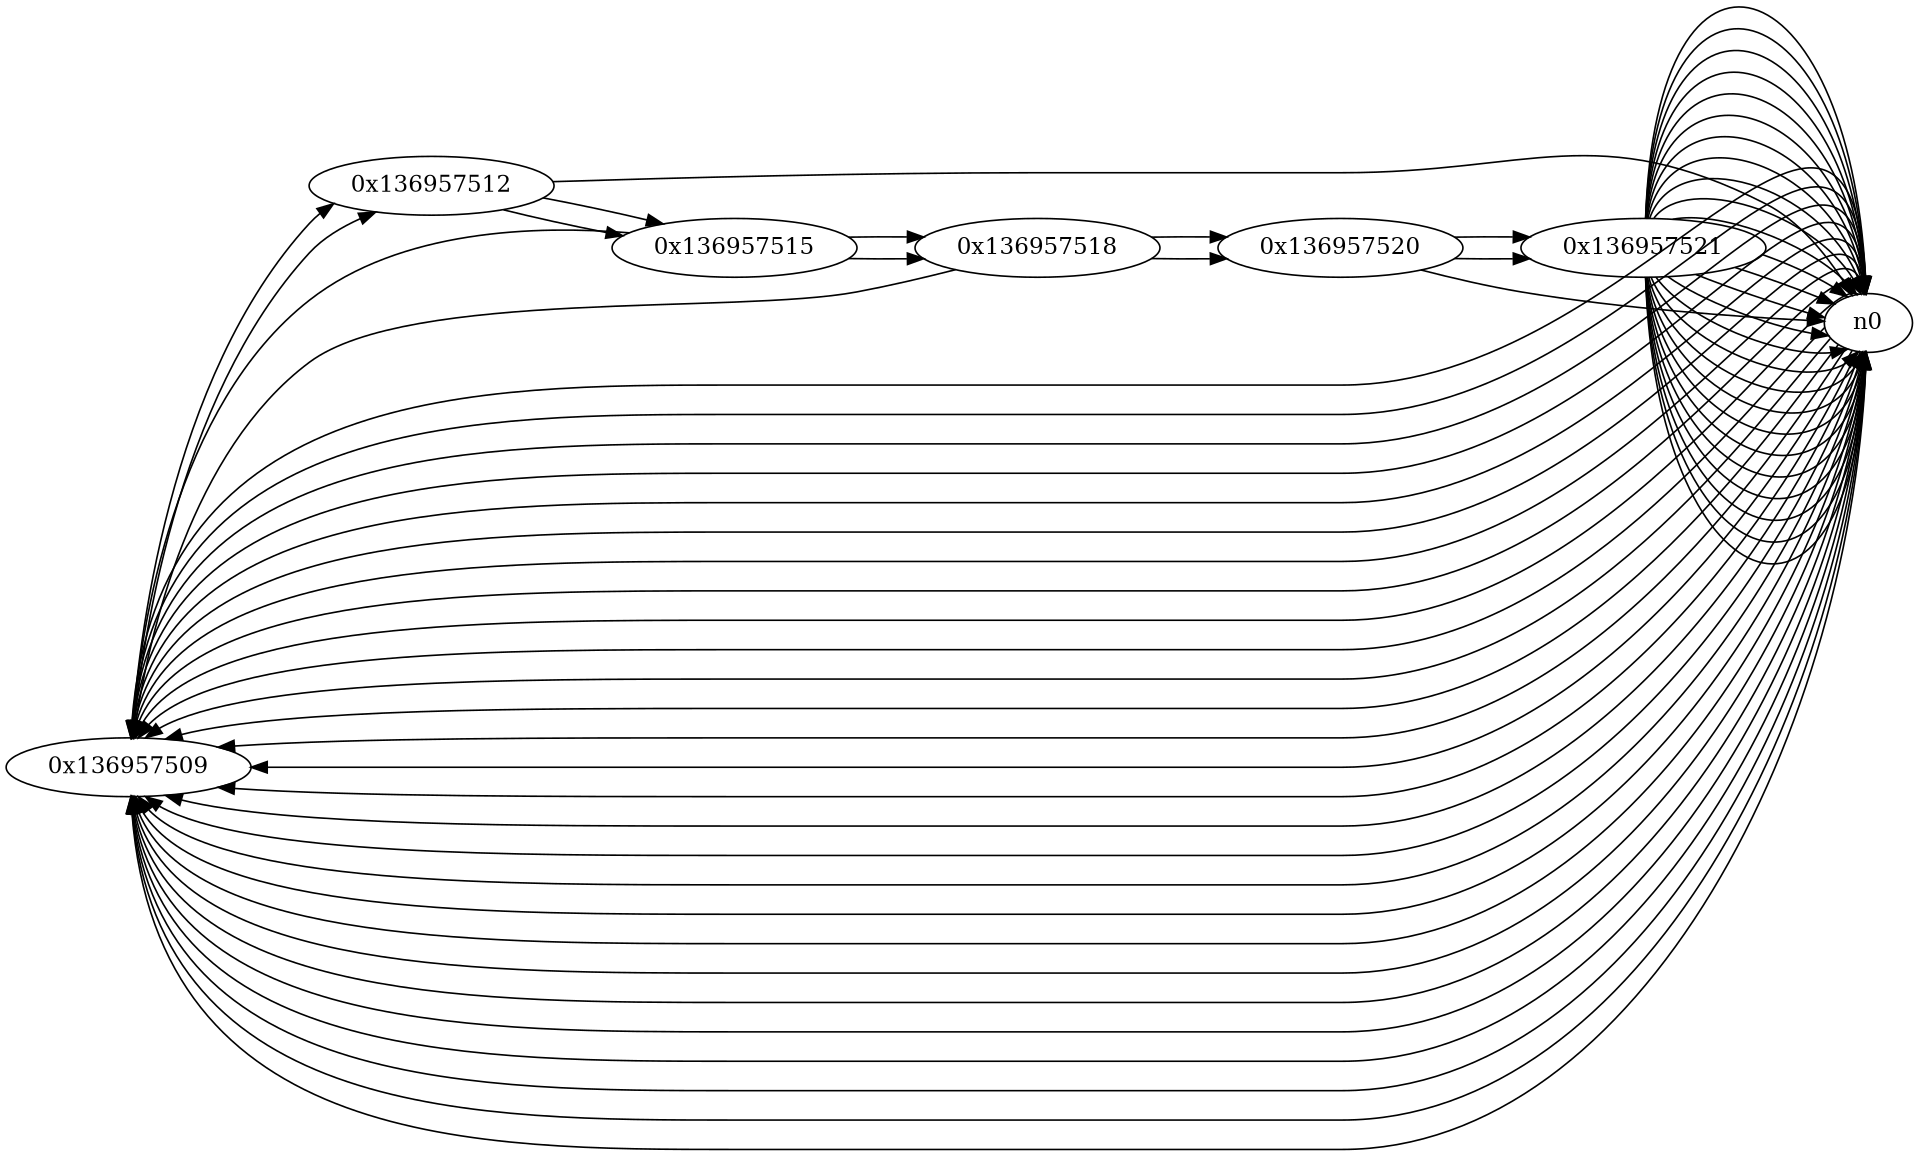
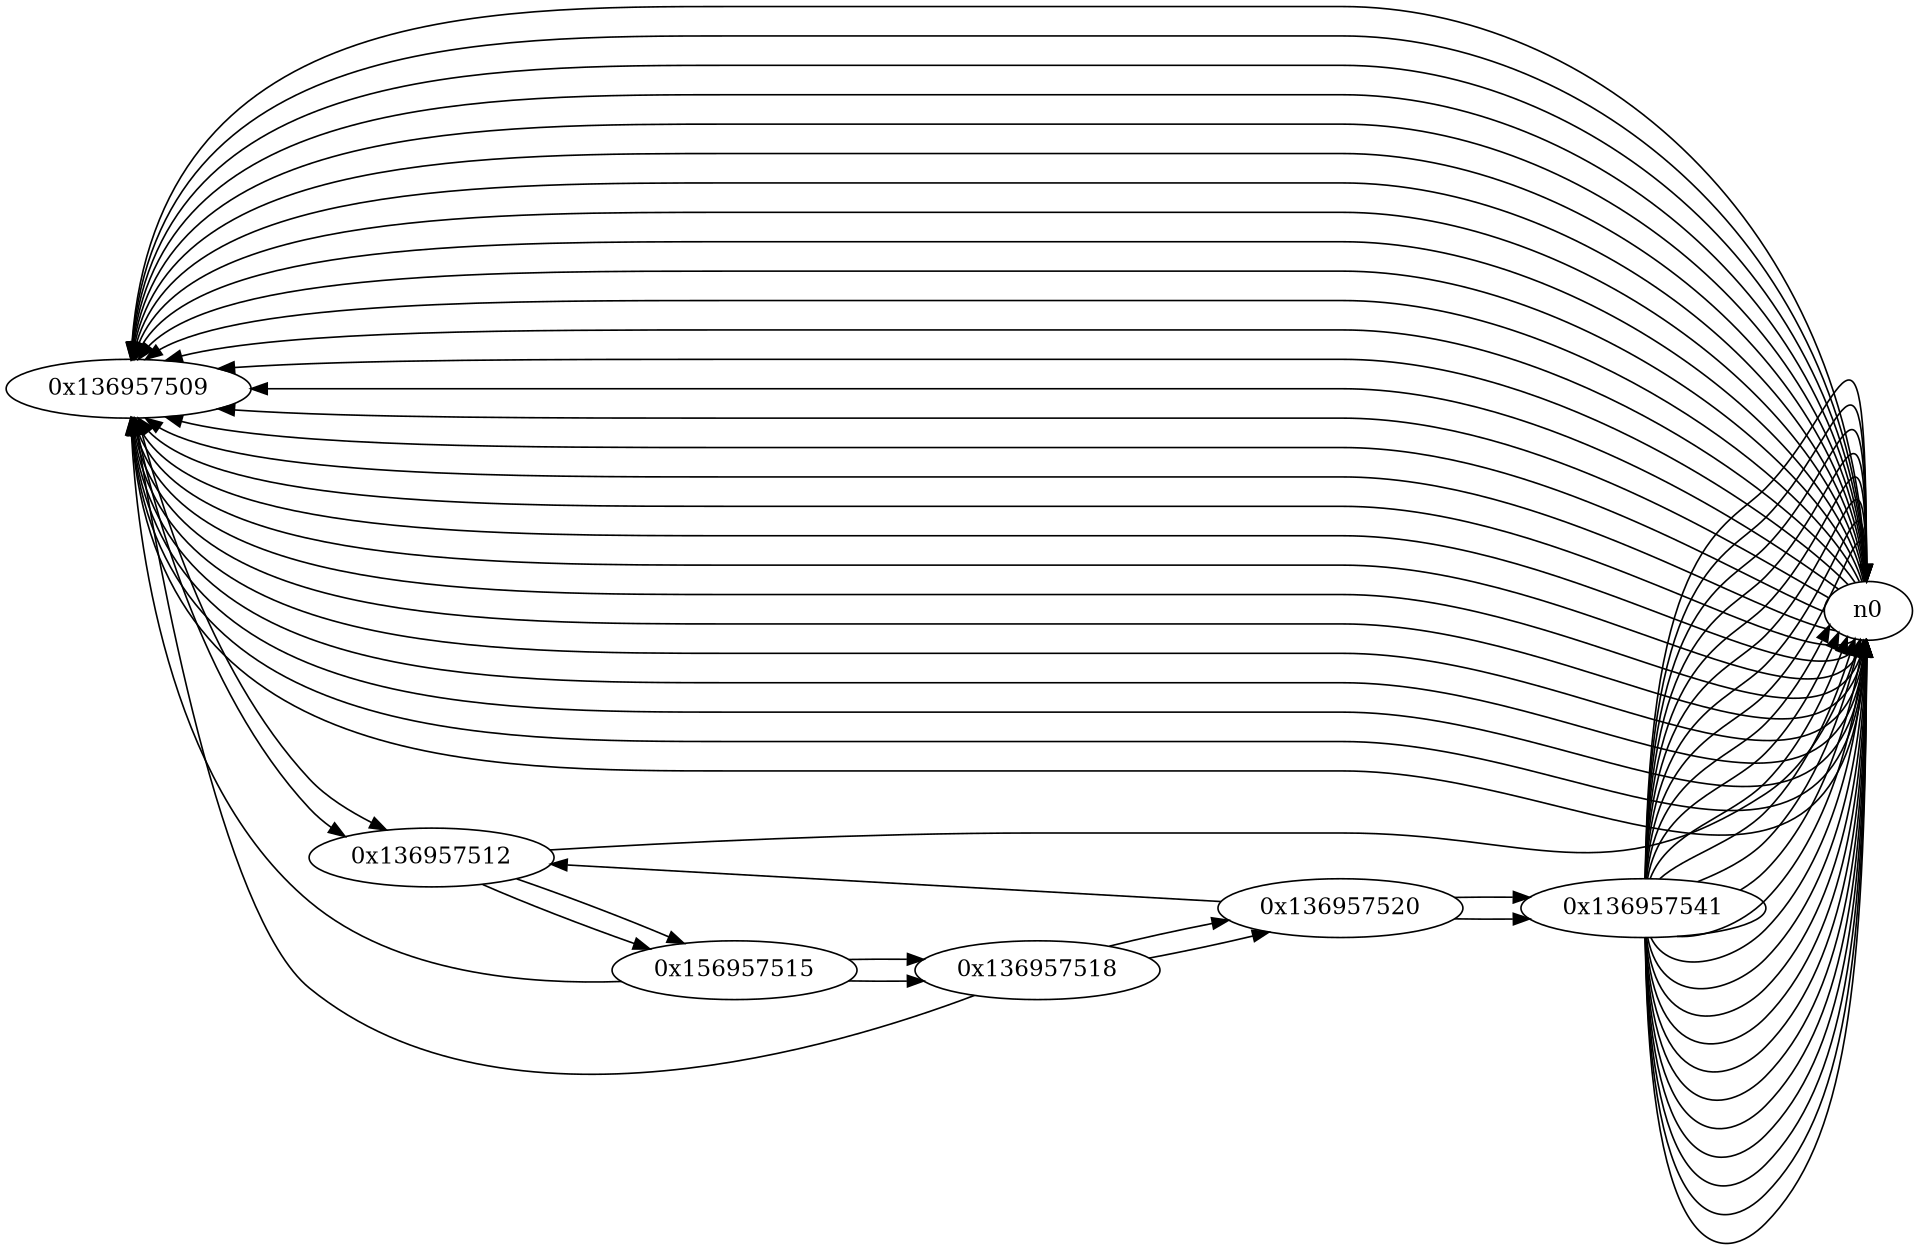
node "0x136957515": label "0x136957515" -> "0x156957515"
node "0x136957521": label "0x136957521" -> "0x136957541"
edge "0x136957520" -> "n0": now "0x136957520" -> "0x136957512"
